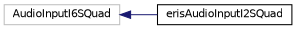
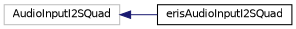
node "AudioInputI6SQuad": label "AudioInputI6SQuad" -> "AudioInputI2SQuad"
